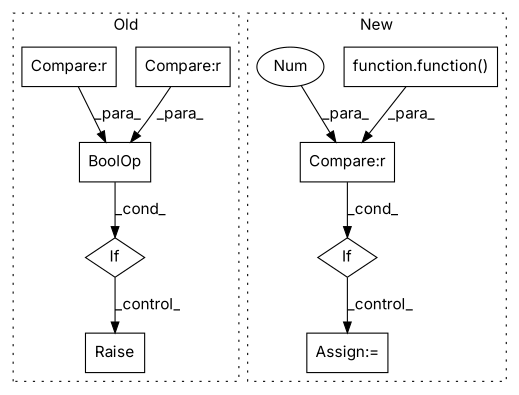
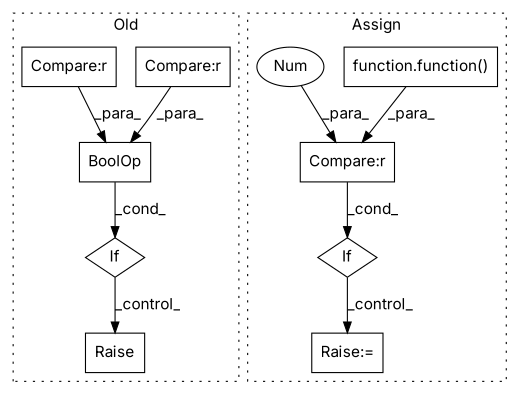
cluster "New": label "New" -> "Assign"
node "Assign:=": label "Assign:=" -> "Raise:="
